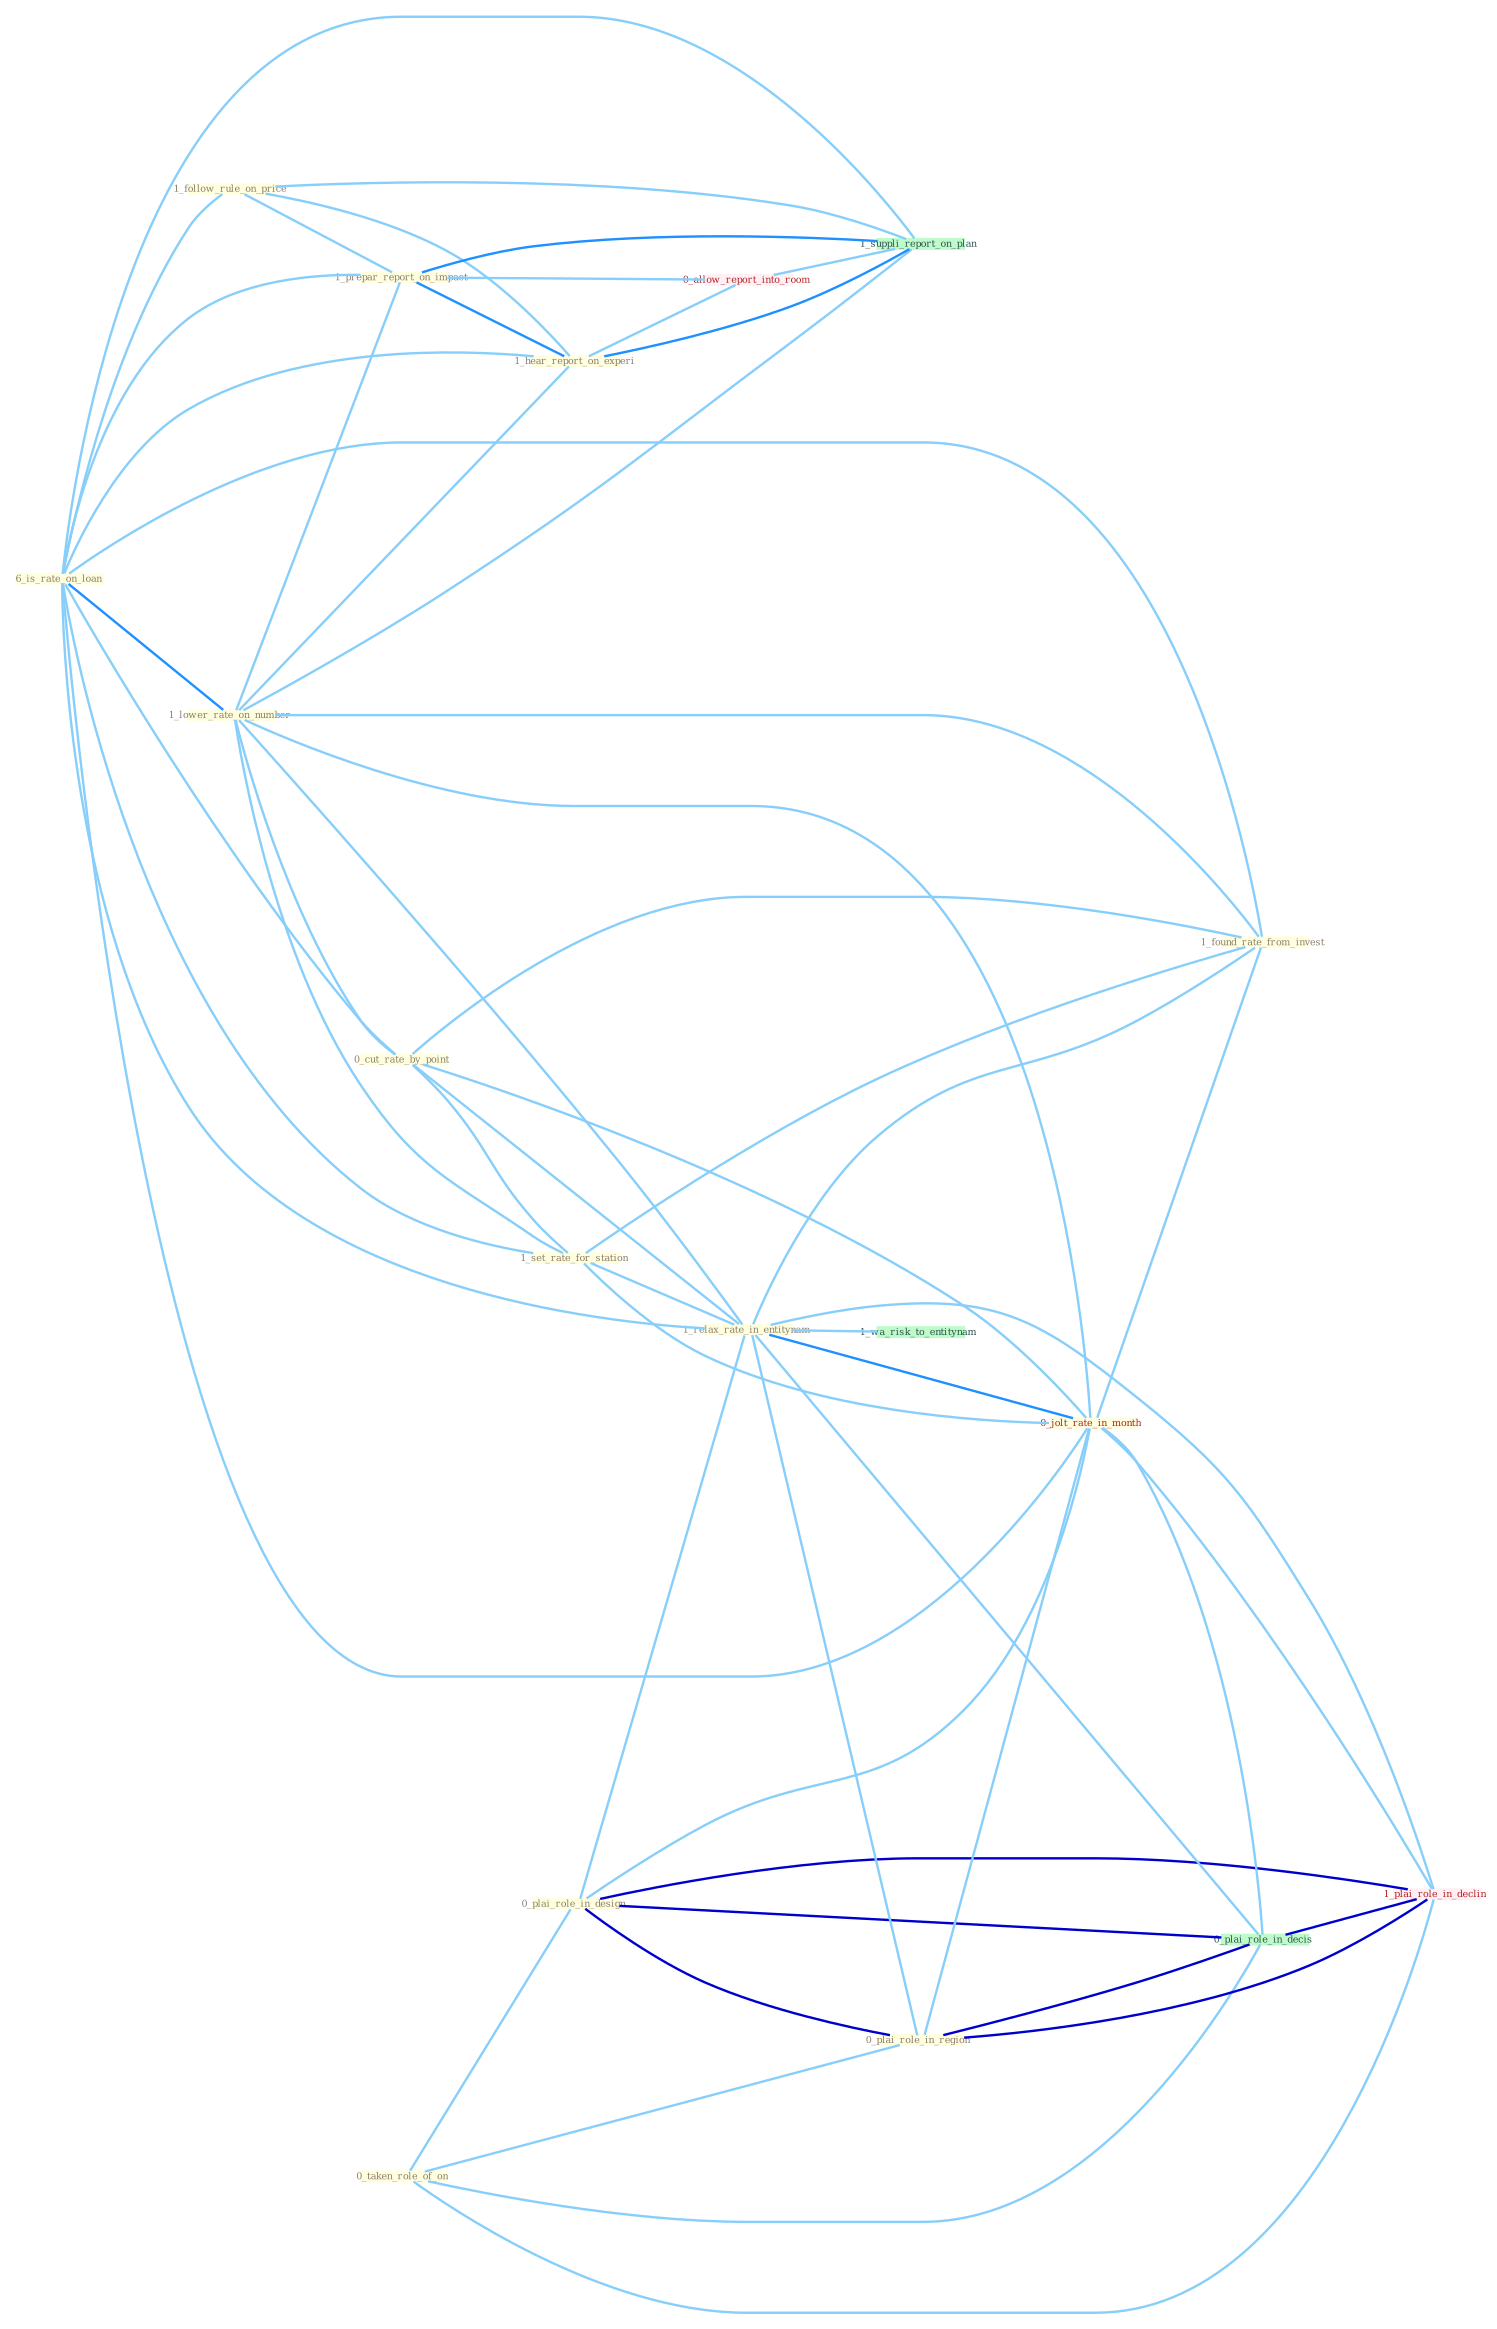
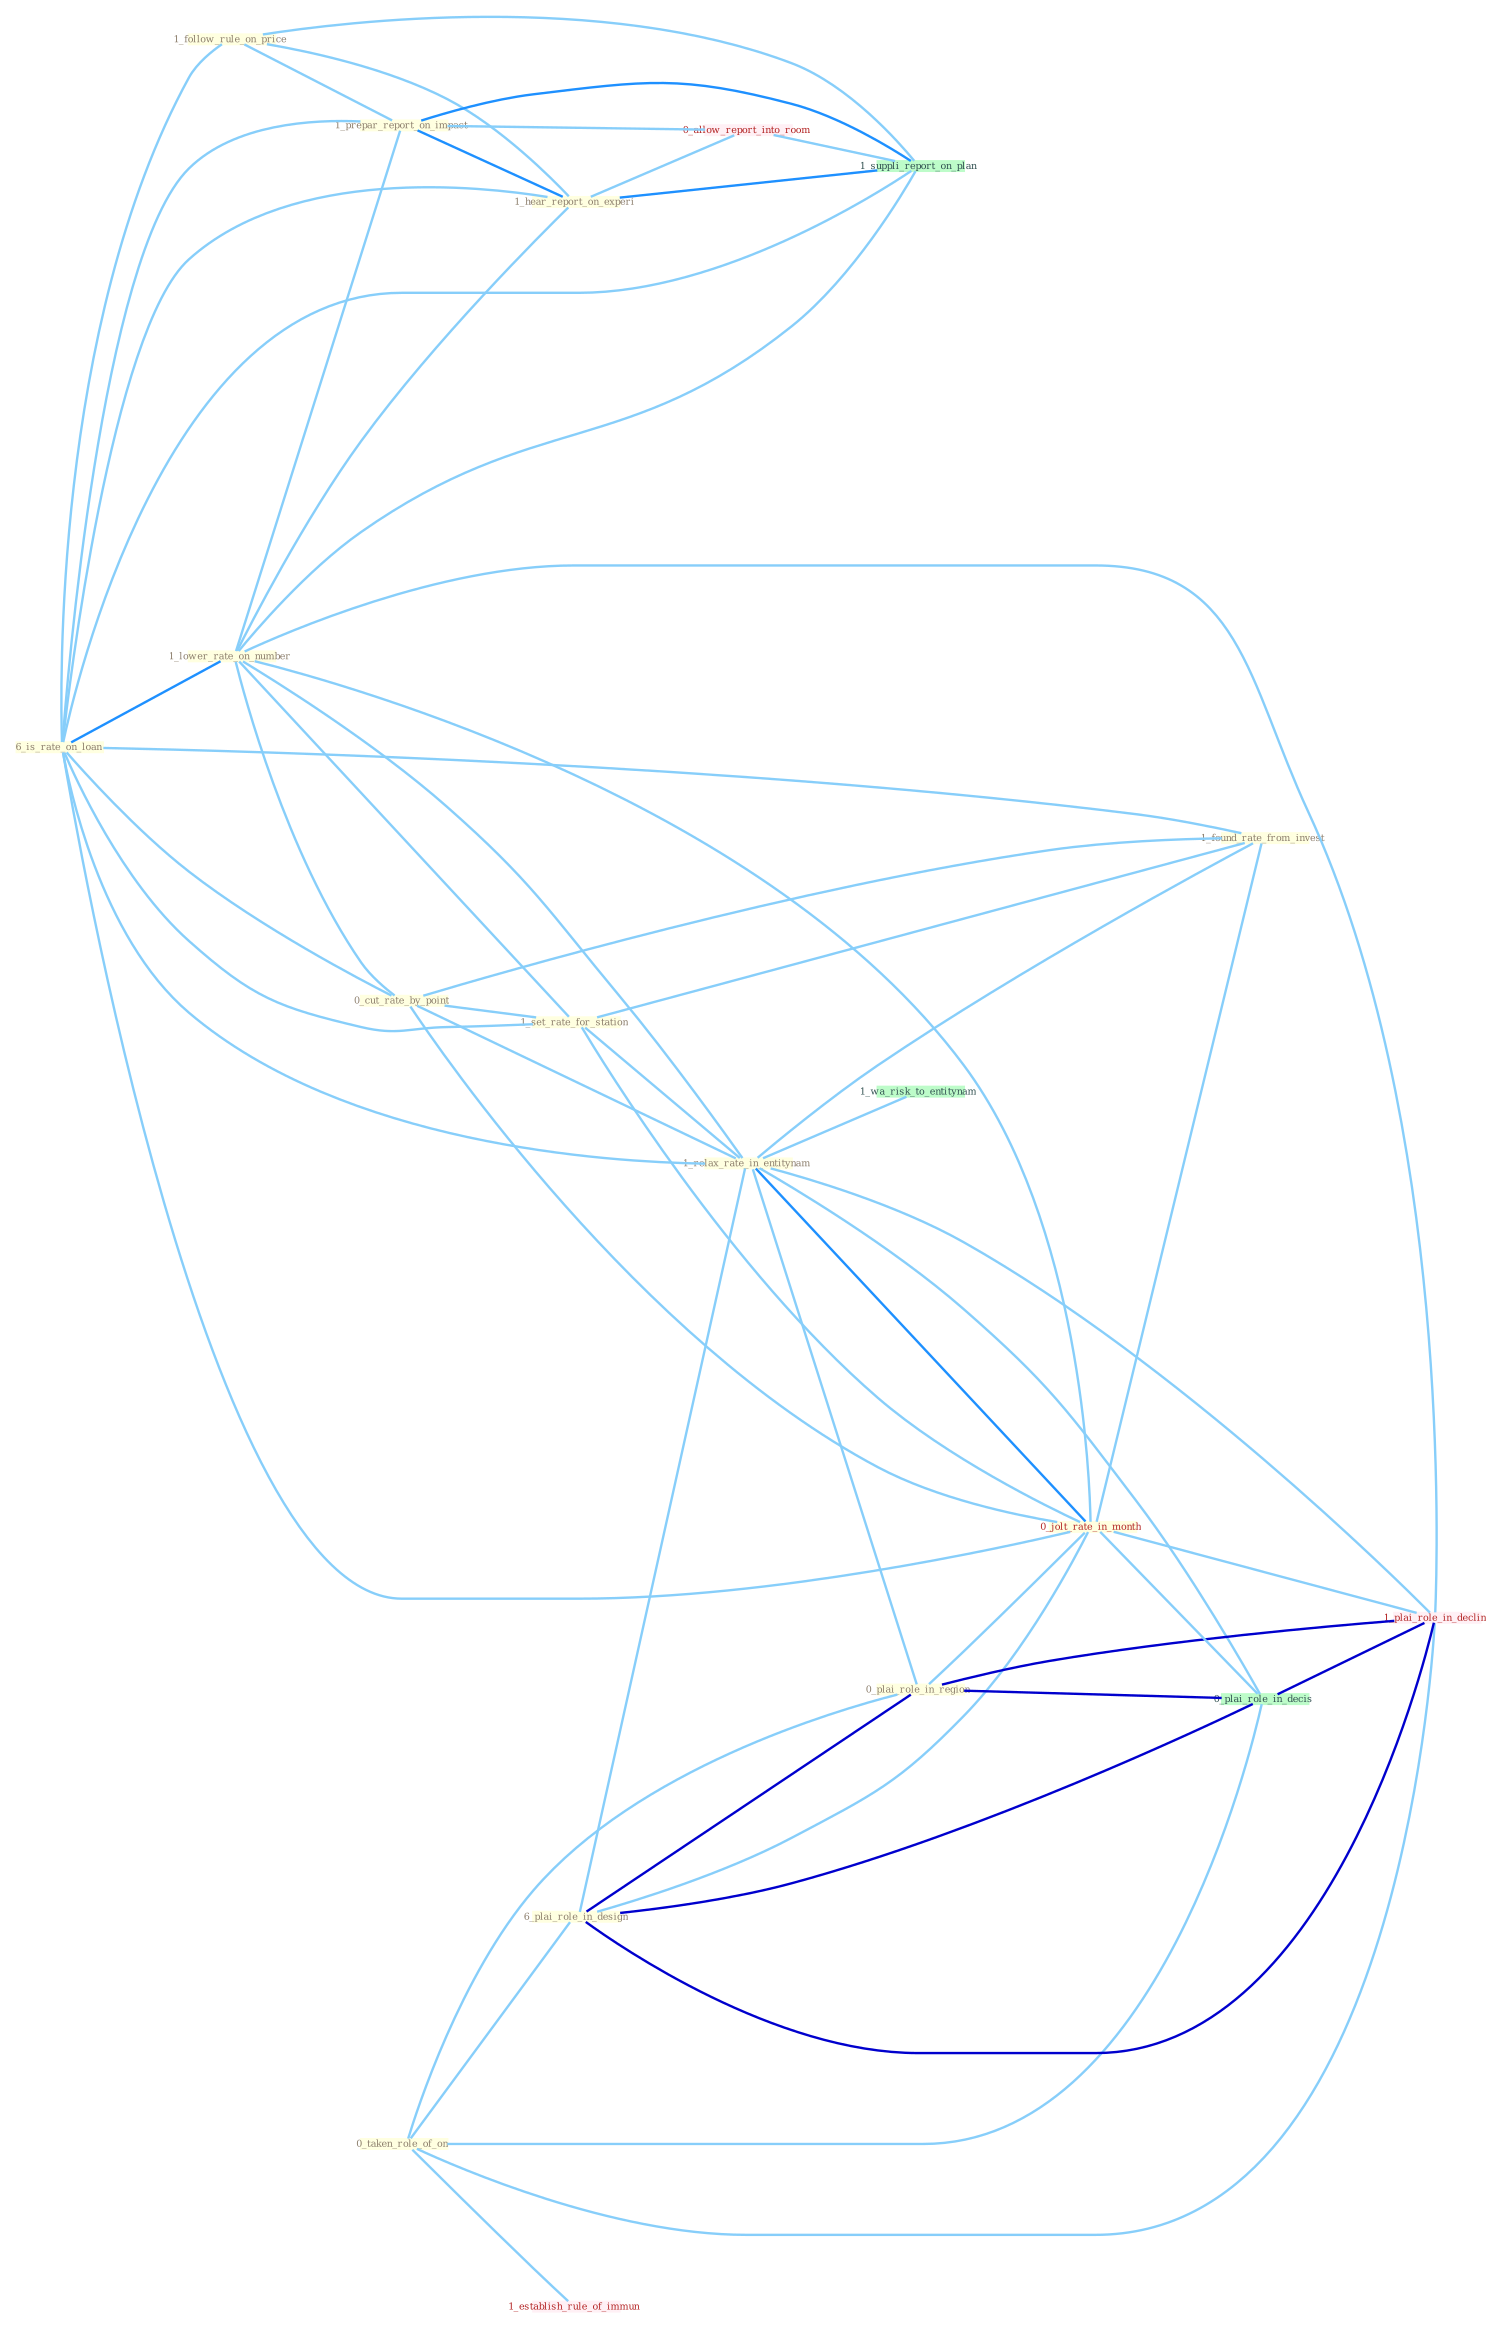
edge "1_lower_rate_on_number" -- "1_found_rate_from_invest": now "1_lower_rate_on_number" -- "1_plai_role_in_declin"
node "0_plai_role_in_design": label "0_plai_role_in_design" -> "6_plai_role_in_design"
node "1_establish_rule_of_immun": added
